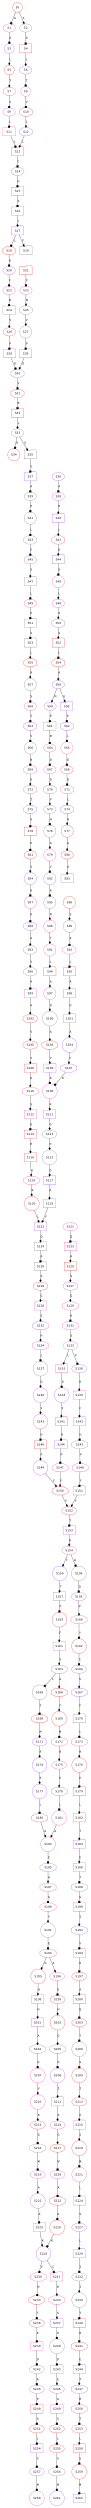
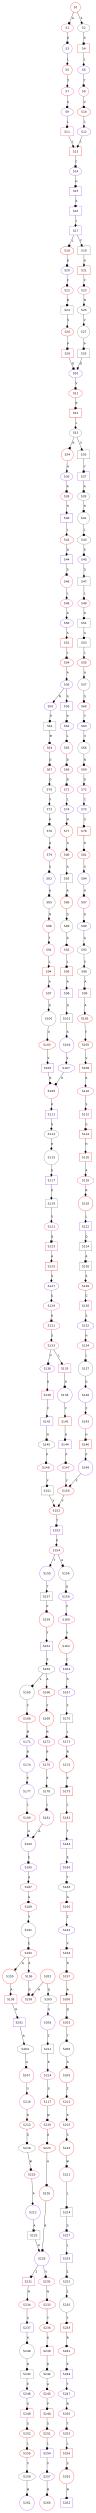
edge "S11" -> "S13": arrowhead box -> diamond
edge "S19" -> "S21": added, label "K"
edge "S34" -> "S36": added, label "H"
edge "S83" -> "S86": added, label "A"
edge "S119" -> "S122": now "S119" -> "S121"
edge "S199" -> "S202": reversed
edge "S205" -> "S208": arrowhead box -> diamond
node "S215": shape folder -> ellipse
